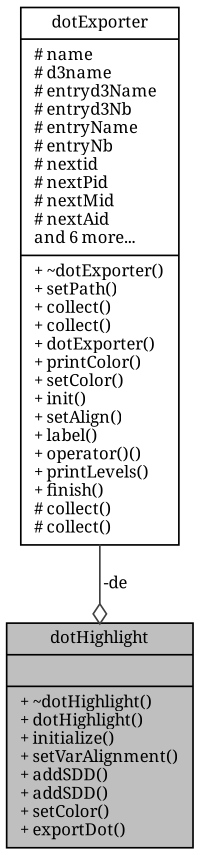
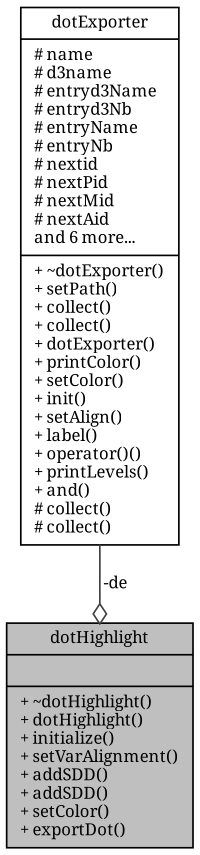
node "dotExporter": text "+ finish()" -> "+ and()"
